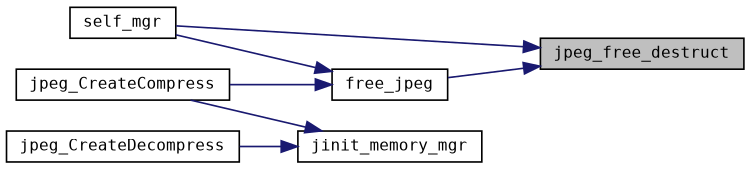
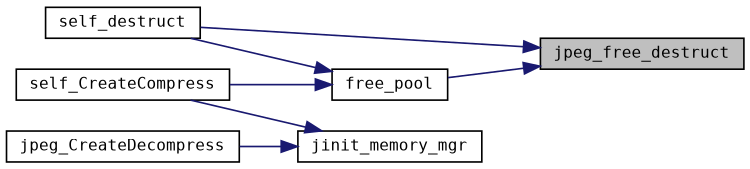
node "self_mgr": label "self_mgr" -> "self_destruct"
node "jpeg_CreateCompress": label "jpeg_CreateCompress" -> "self_CreateCompress"
node "free_jpeg": label "free_jpeg" -> "free_pool"
